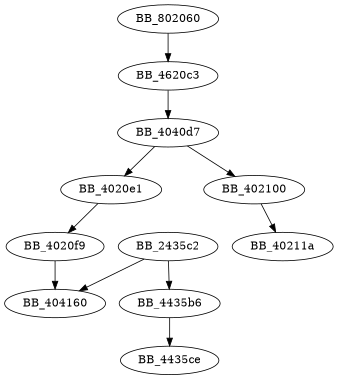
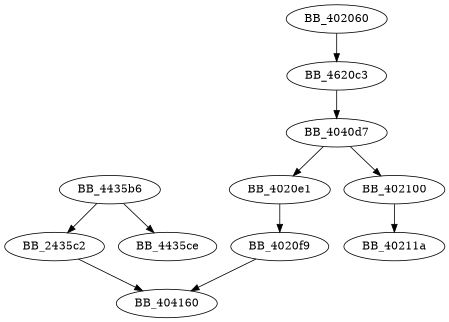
node "BB_802060": label "BB_802060" -> "BB_402060"
edge "BB_2435c2" -> "BB_4435b6": reversed
